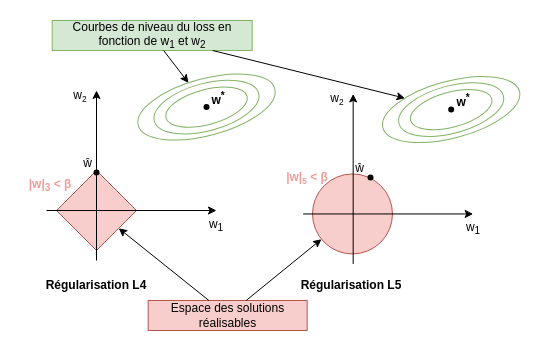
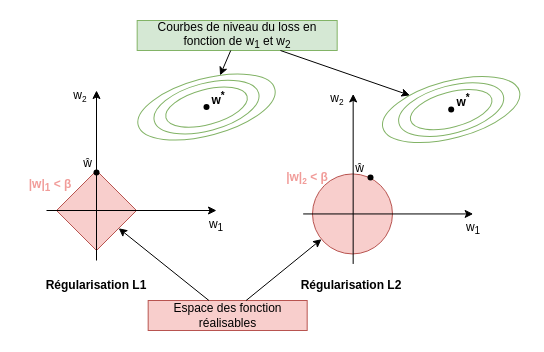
node "Courbes de niveau du loss en fonction de w1 et w2": moved (152, 36) -> (237, 36)
node "|w|5 < β": label "|w|5 < β" -> "|w|2 < β"
node "|w|3 < β": label "|w|3 < β" -> "|w|1 < β"
node "Régularisation L4": label "Régularisation L4" -> "Régularisation L1"
node "Régularisation L5": label "Régularisation L5" -> "Régularisation L2"
node "Espace des solutions réalisables": label "Espace des solutions réalisables" -> "Espace des fonction réalisables"
